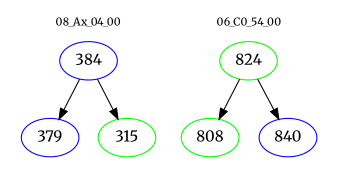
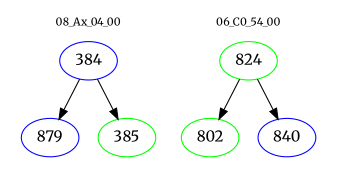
node "379": label "379" -> "879"
node "315": label "315" -> "385"
node "808": label "808" -> "802"
